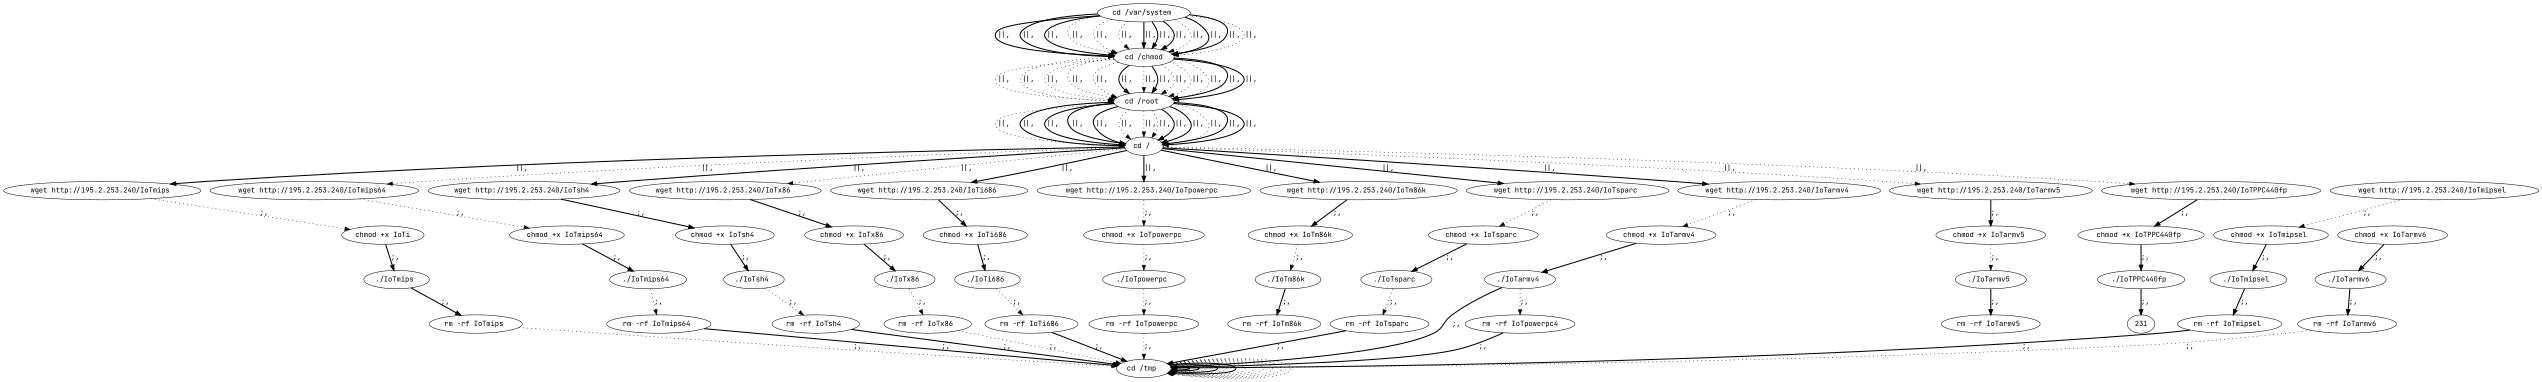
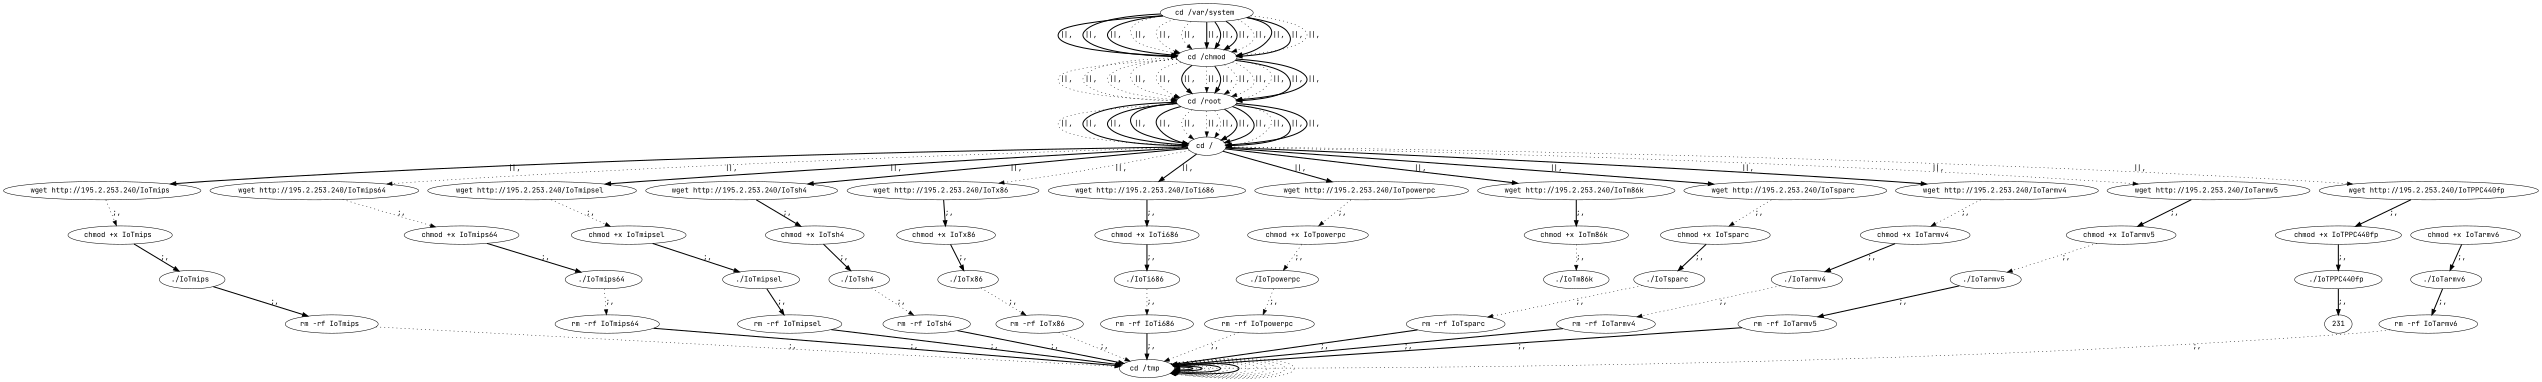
edge "cd /" -> "wget http://195.2.253.240/IoTmipsel": added, label "||,"
node "chmod +x IoTi": label "chmod +x IoTi" -> "chmod +x IoTmips"
node "rm -rf IoTm86k": removed
node "rm -rf IoTpowerpc4": label "rm -rf IoTpowerpc4" -> "rm -rf IoTarmv4"
edge "./IoTarmv4" -> "cd /tmp": now "rm -rf IoTarmv5" -> "cd /tmp"
